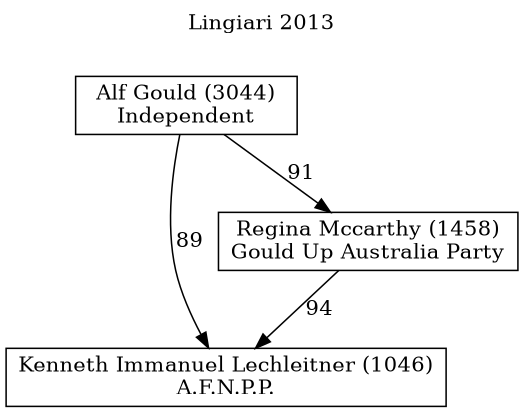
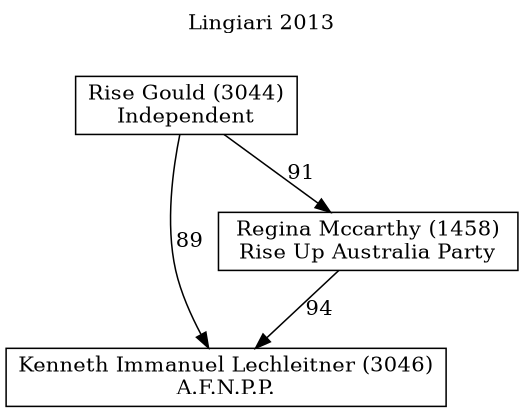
node "Alf Gould (3044) Independent": label "Alf Gould (3044) Independent" -> "Rise Gould (3044) Independent"
node "Regina Mccarthy (1458) Gould Up Australia Party": label "Regina Mccarthy (1458) Gould Up Australia Party" -> "Regina Mccarthy (1458) Rise Up Australia Party"
node "Kenneth Immanuel Lechleitner (1046) A.F.N.P.P.": label "Kenneth Immanuel Lechleitner (1046) A.F.N.P.P." -> "Kenneth Immanuel Lechleitner (3046) A.F.N.P.P."
